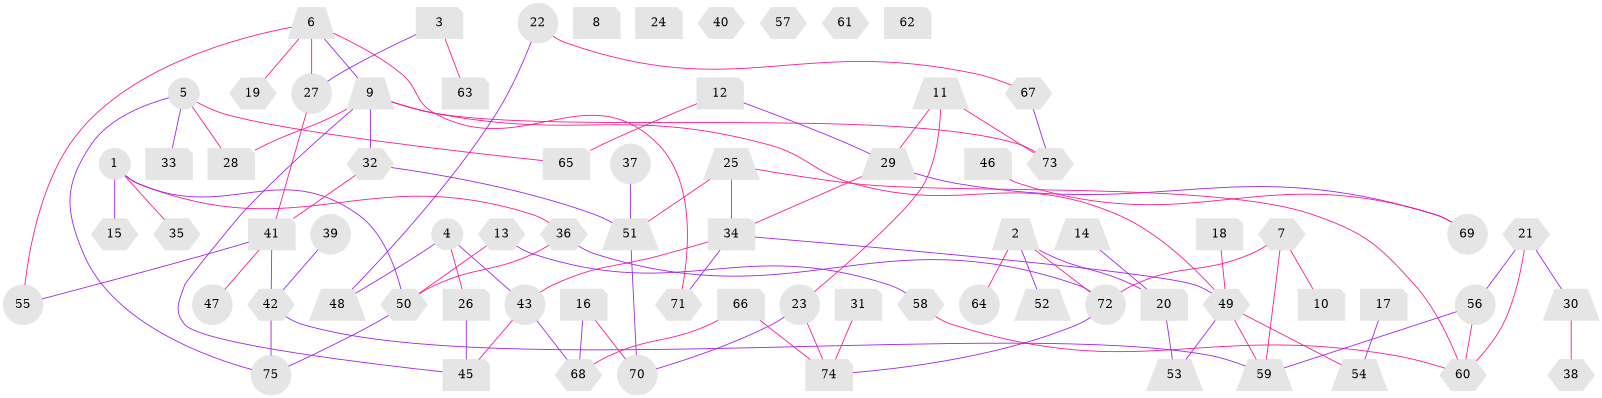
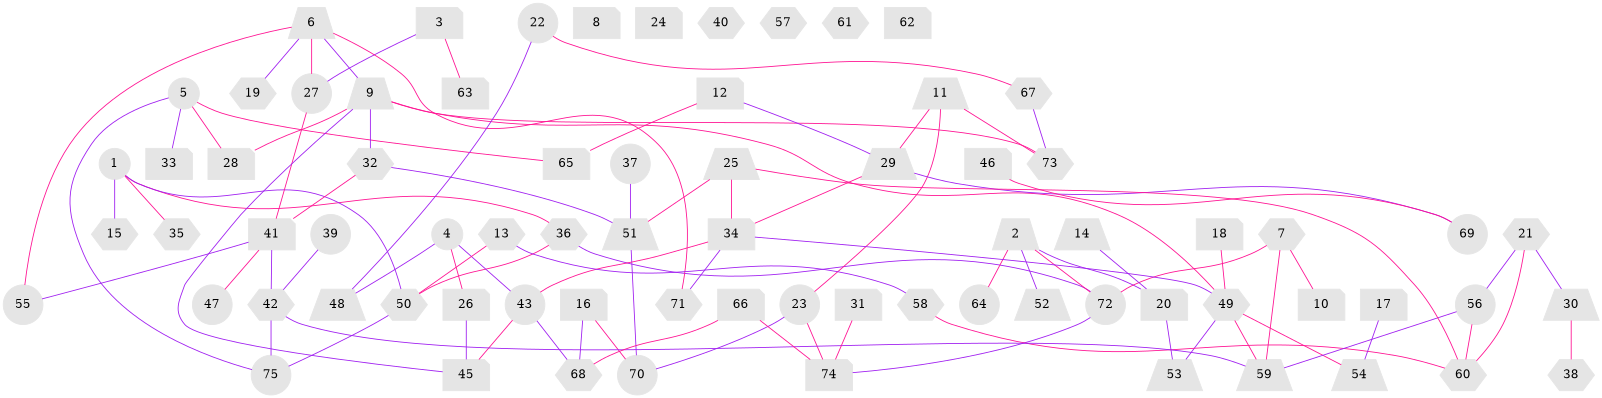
edge "6" -- "19": color deeppink -> purple
